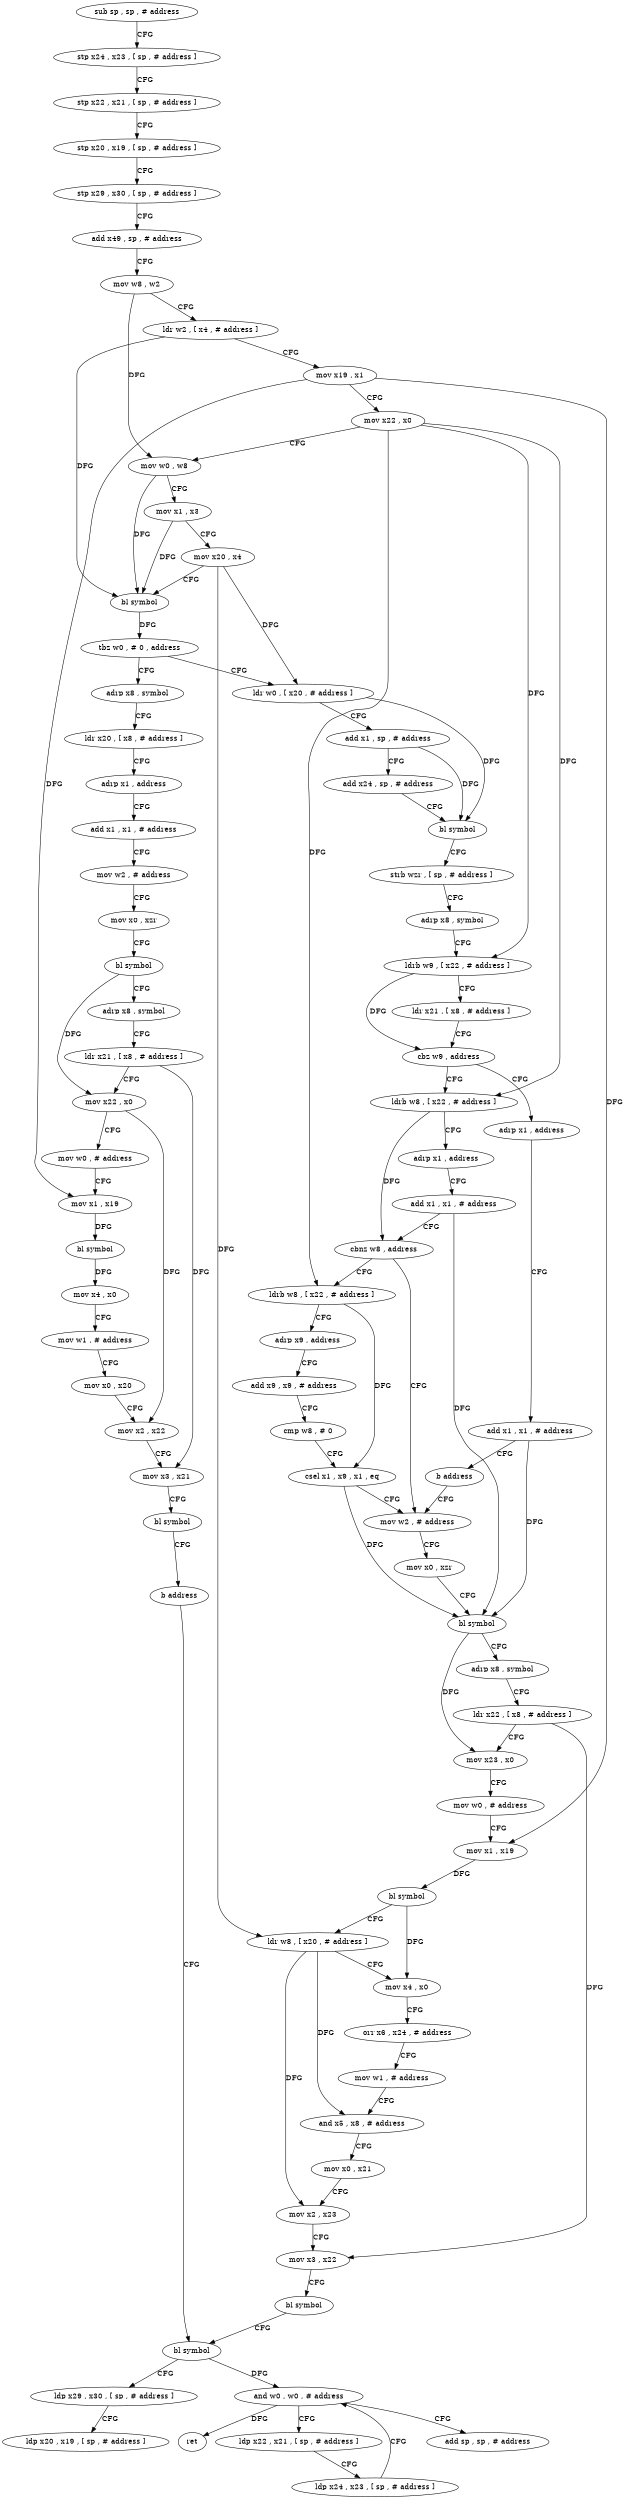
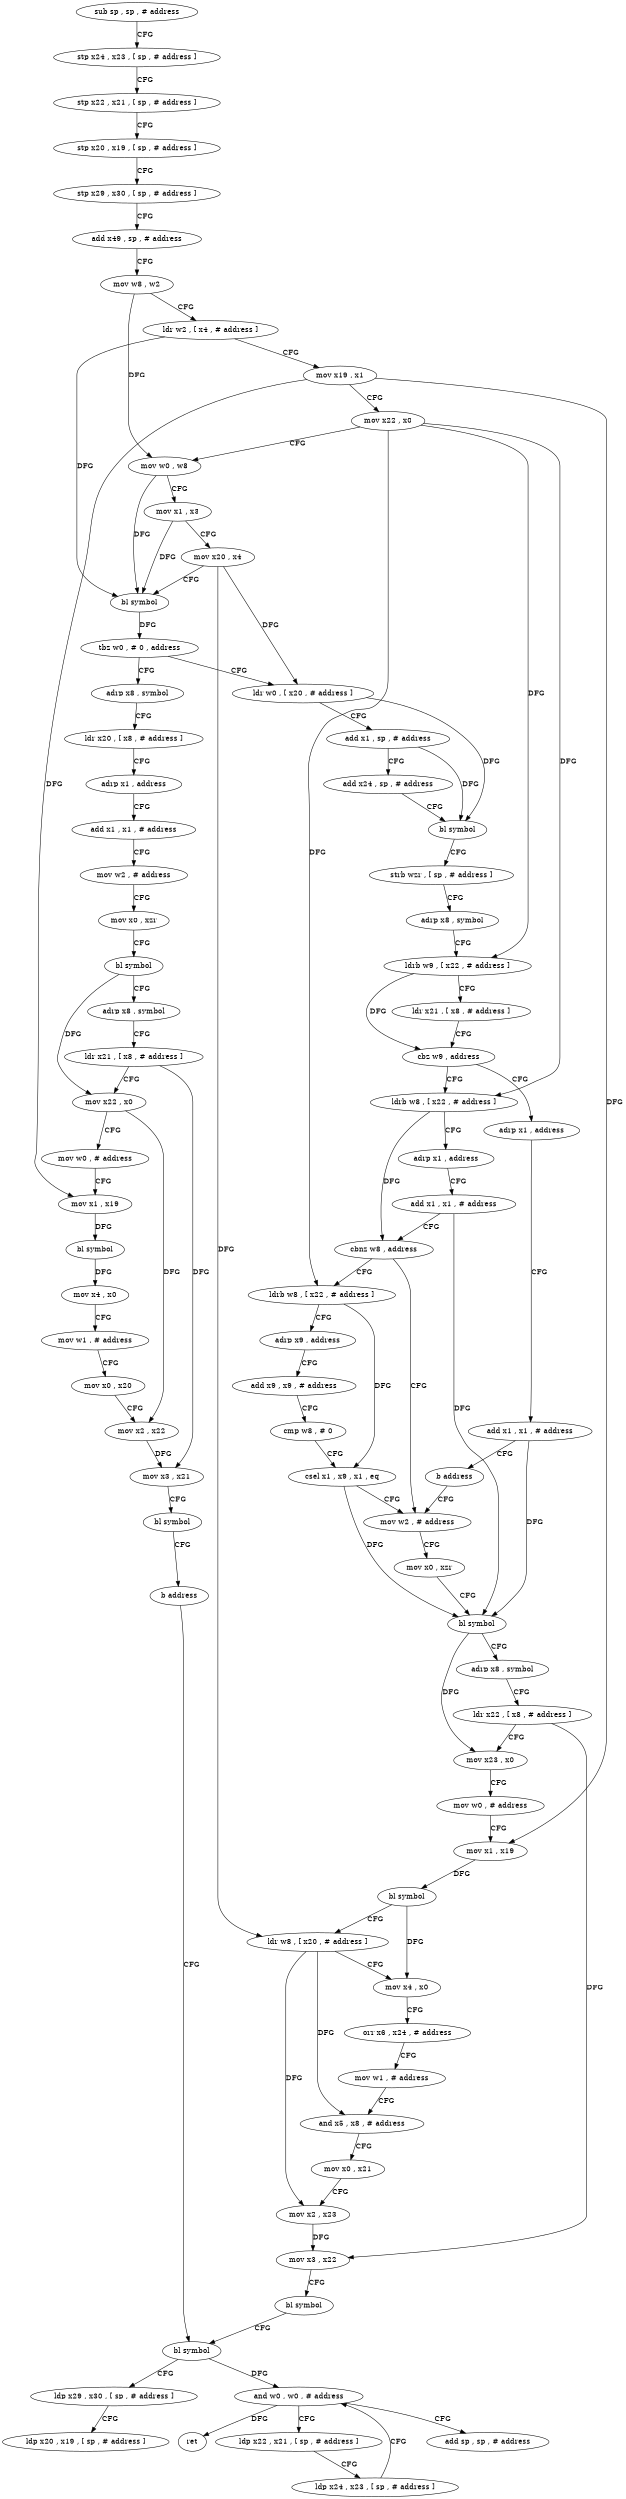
edge "mov x2 , x22" -> "mov x3 , x21": label "CFG" -> "DFG"
edge "mov x2 , x23" -> "mov x3 , x22": label "CFG" -> "DFG"
